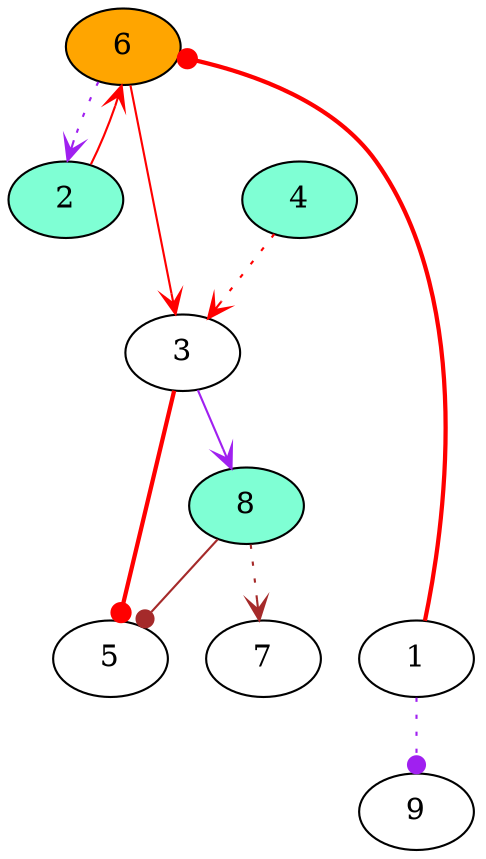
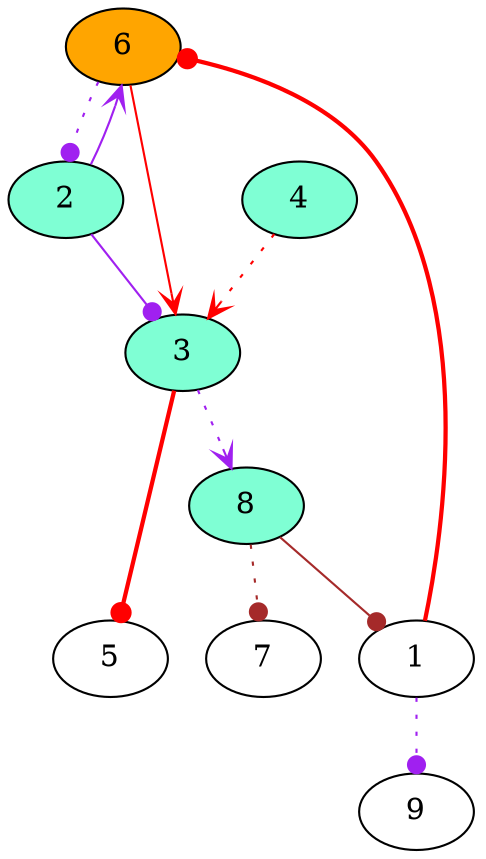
edge "6" -> "2": arrowhead vee -> dot
edge "2" -> "6": color red -> purple
edge "2" -> "3": added
node "3": fillcolor white -> aquamarine
edge "3" -> "8": style solid -> dotted
edge "8" -> "7": arrowhead vee -> dot
edge "8" -> "5": now "8" -> "1"
